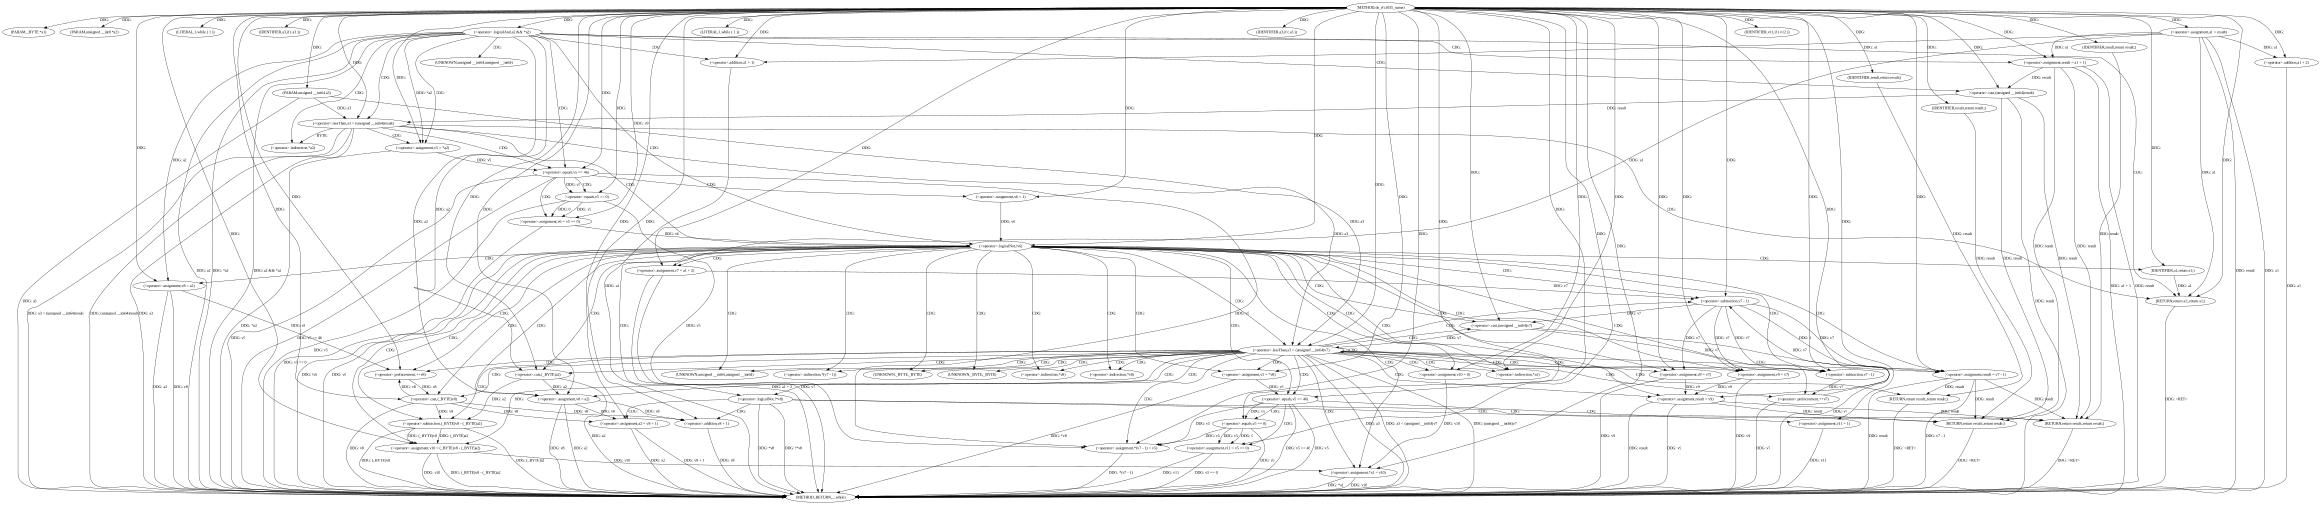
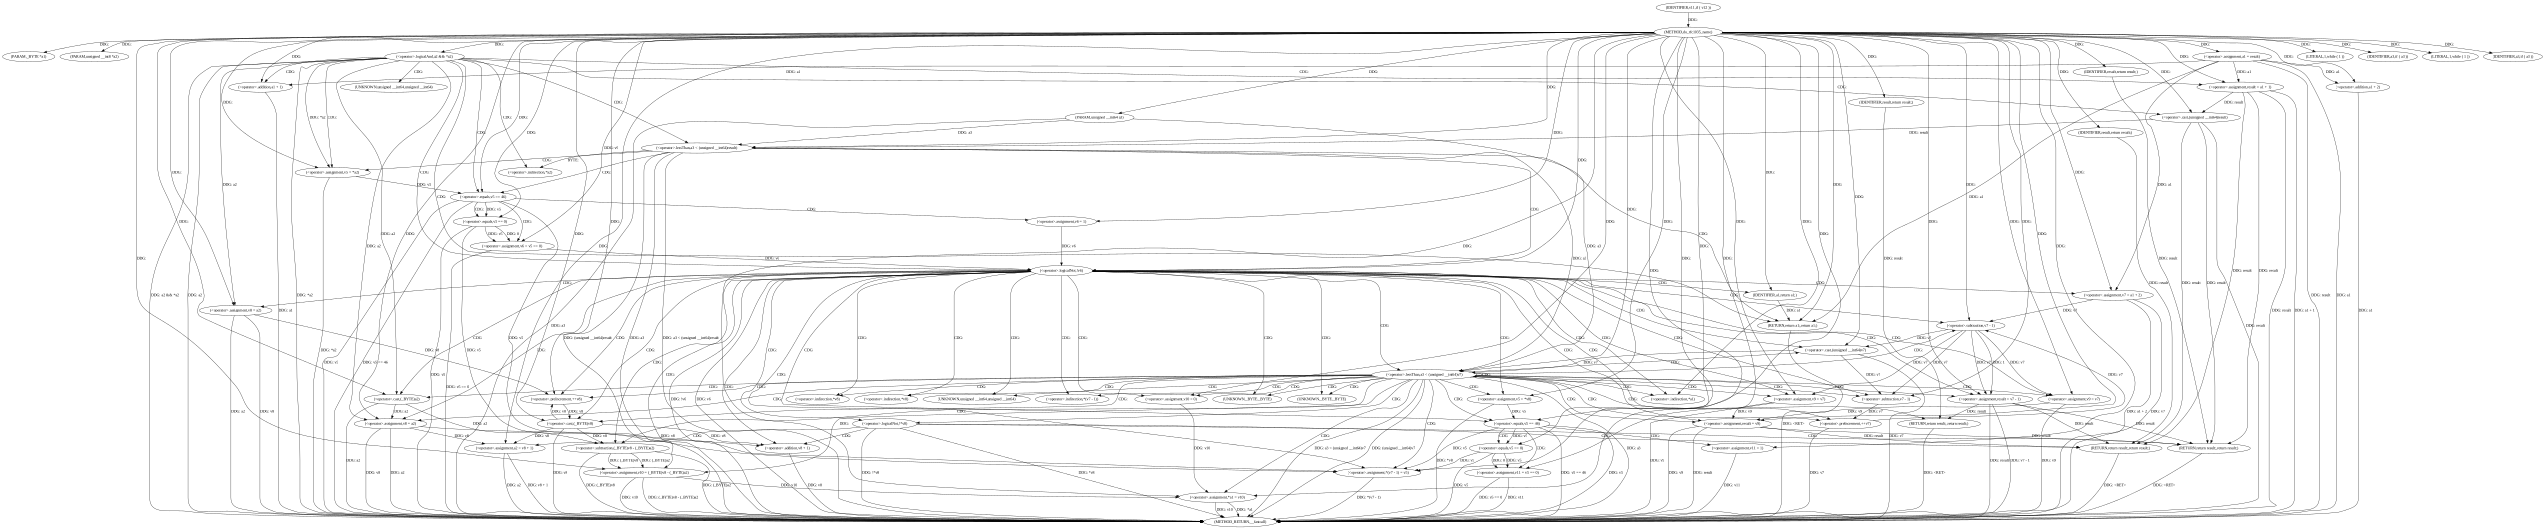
edge "(METHOD,do_rfc1035_name)" -> "(IDENTIFIER,v11,if ( v12 ))": reversed
edge "(<operator>.logicalNot,!v6)" -> "(<operator>.assignment,*(v7 - 1) = v5)": added, label "CDG:"
node "(METHOD_RETURN,__while)": label "(METHOD_RETURN,__while)" -> "(METHOD_RETURN,__fastcall)"
